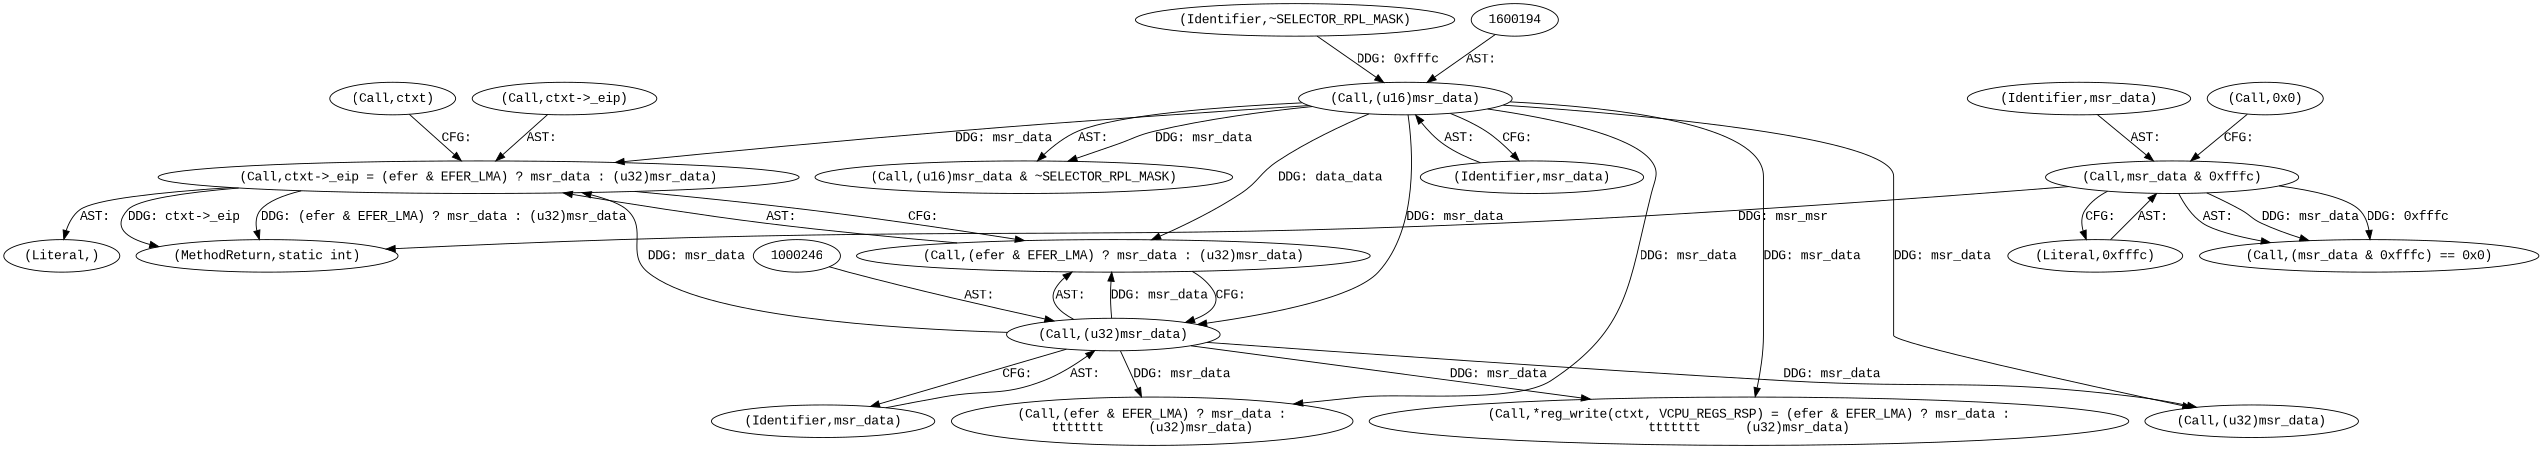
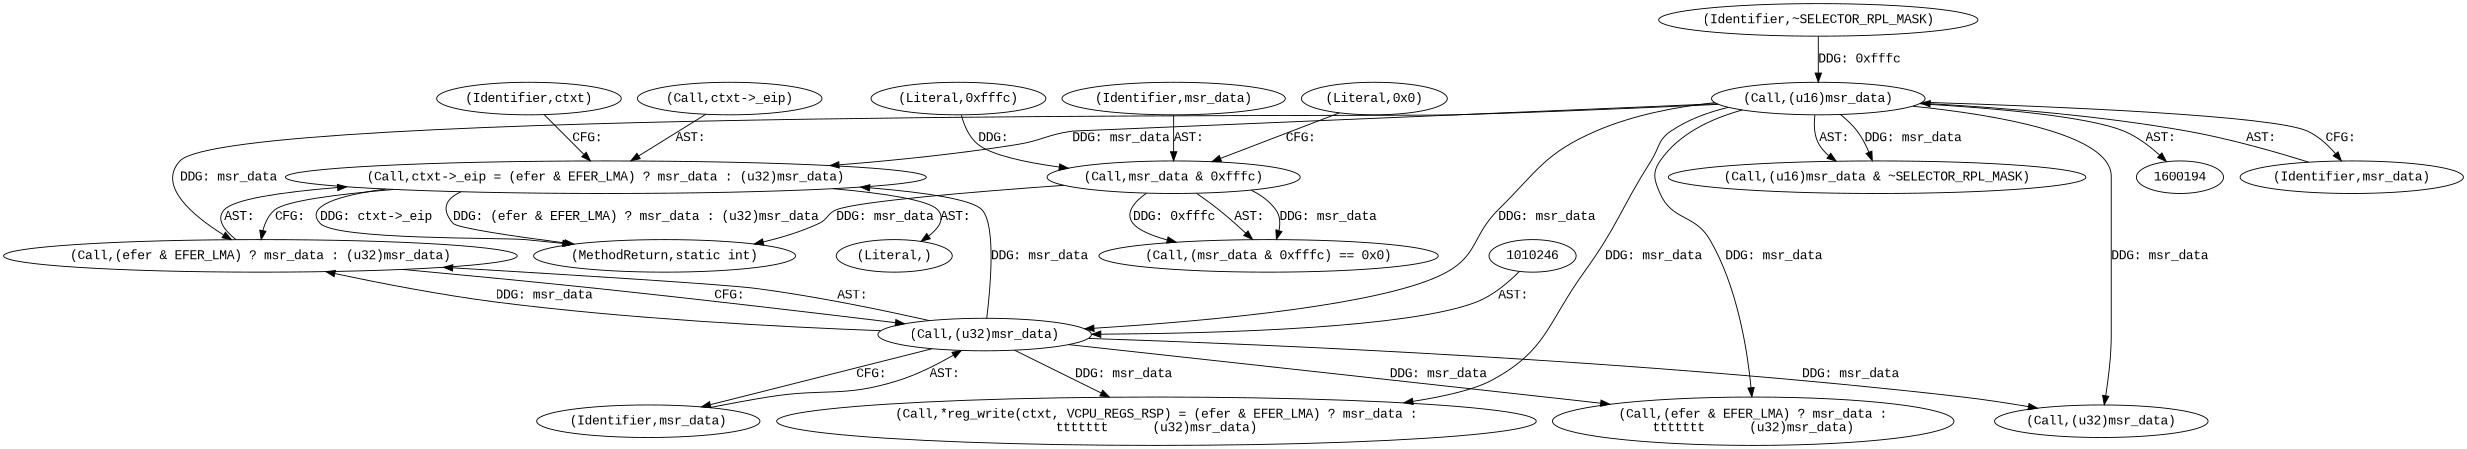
edge "1600194" -> "(Call,(u16)msr_data)": reversed
node "(Call,ctxt)": label "(Call,ctxt)" -> "(Identifier,ctxt)"
node "(Call,0x0)": label "(Call,0x0)" -> "(Literal,0x0)"
edge "(Call,(u16)msr_data)" -> "(Call,(efer & EFER_LMA) ? msr_data : (u32)msr_data)": label "DDG: data_data" -> "DDG: msr_data"
edge "(Call,msr_data & 0xfffc)" -> "(Literal,0xfffc)": removed, label "CFG:"
edge "(Call,msr_data & 0xfffc)" -> "(MethodReturn,static int)": label "DDG: msr_msr" -> "DDG: msr_data"
edge "(Literal,0xfffc)" -> "(Call,msr_data & 0xfffc)": label "AST: " -> "DDG: "
node "1000246": label "1000246" -> "1010246"
